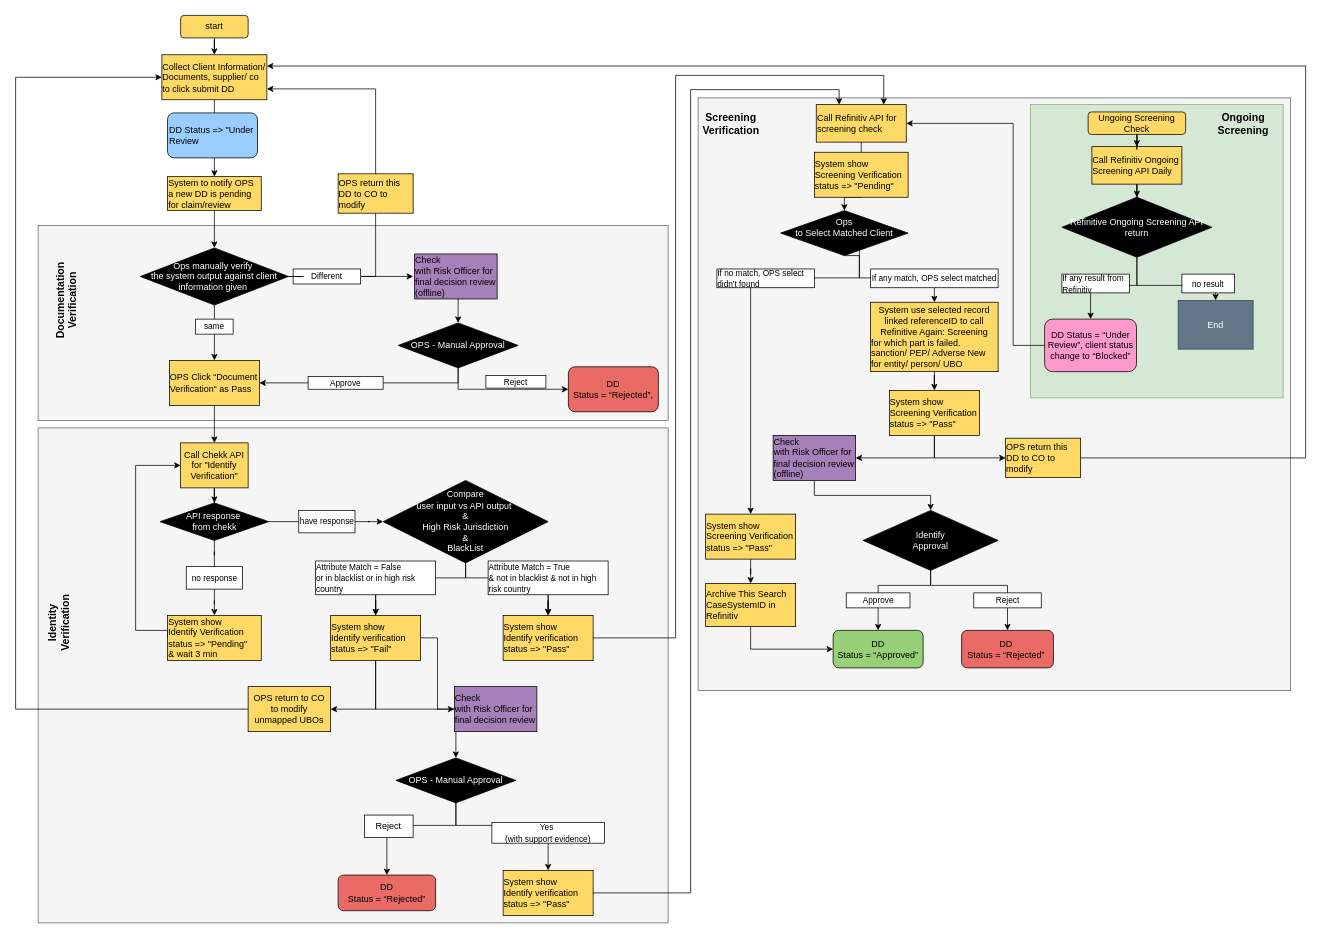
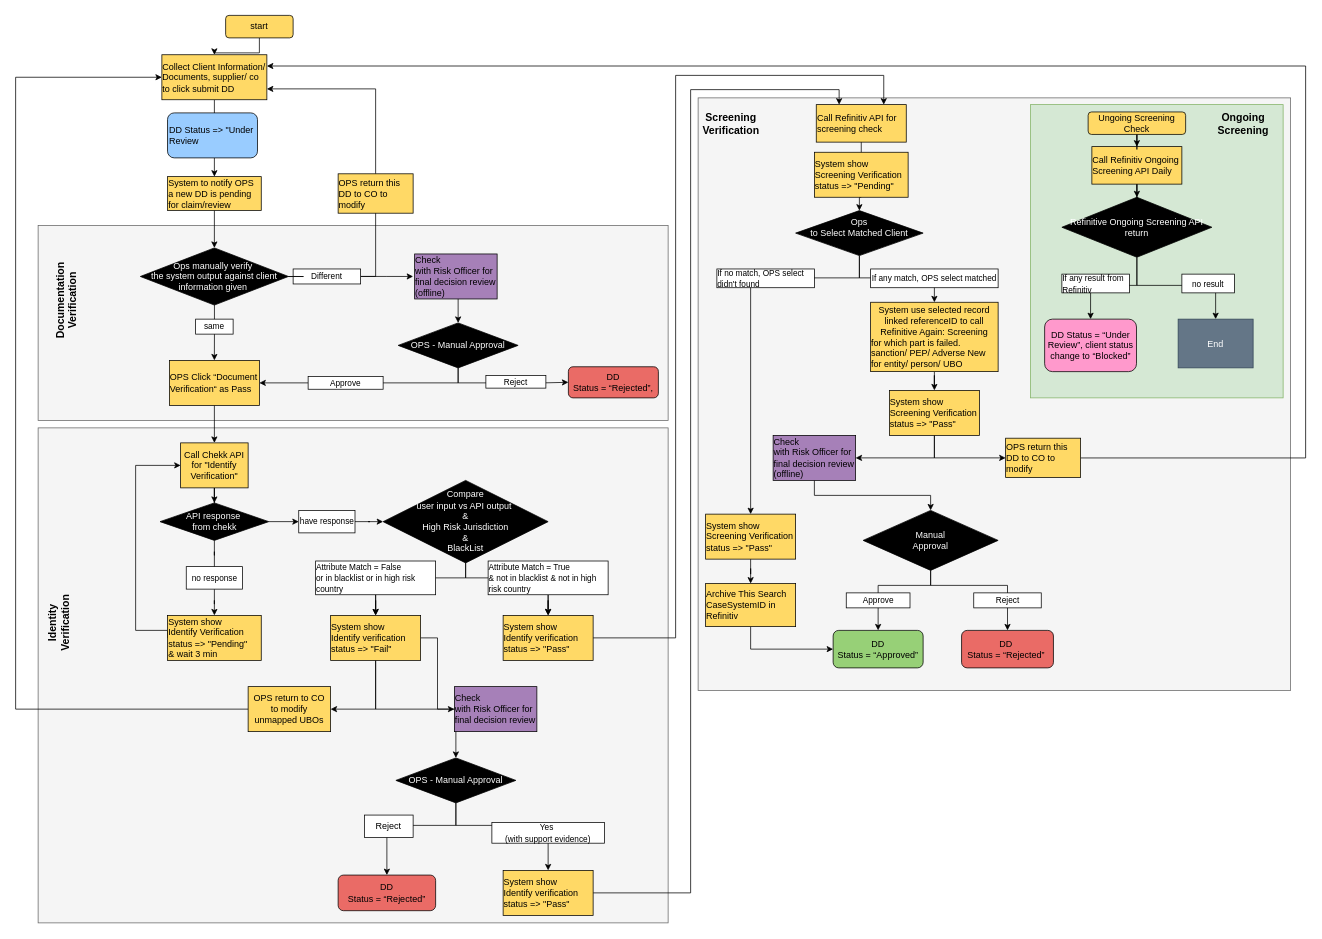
node "start": moved (214, 27) -> (259, 27)
edge "DD Status = “Under Review”, client status change to “Blocked”" -> "Call Refinitiv API for screening check": removed
node "Opsto Select Matched Client": moved (844, 233) -> (859, 233)
node "End": moved (1215, 325) -> (1215, 344)
node "DD Status = “Rejected”,": size 90x45 -> 90x31
edge "API response from chekk" -- "have response": arrowhead none -> classic
node "Identify Approval": label "Identify Approval" -> "Manual Approval"
